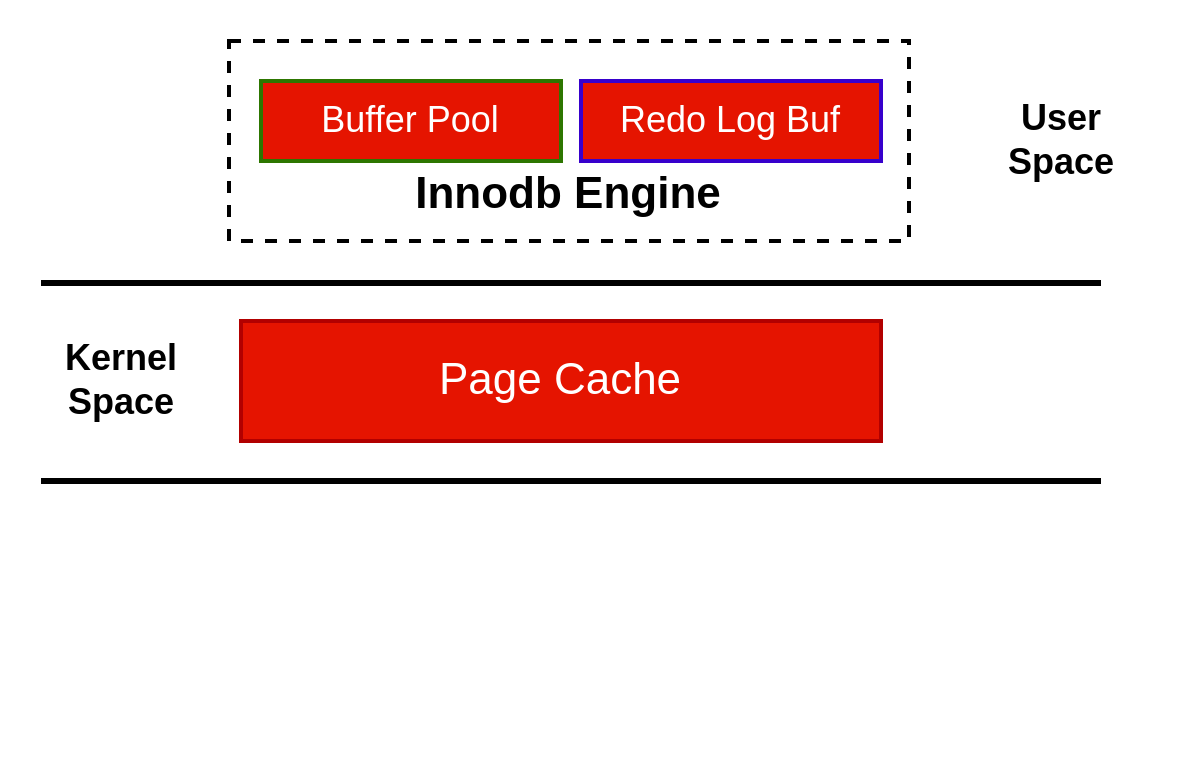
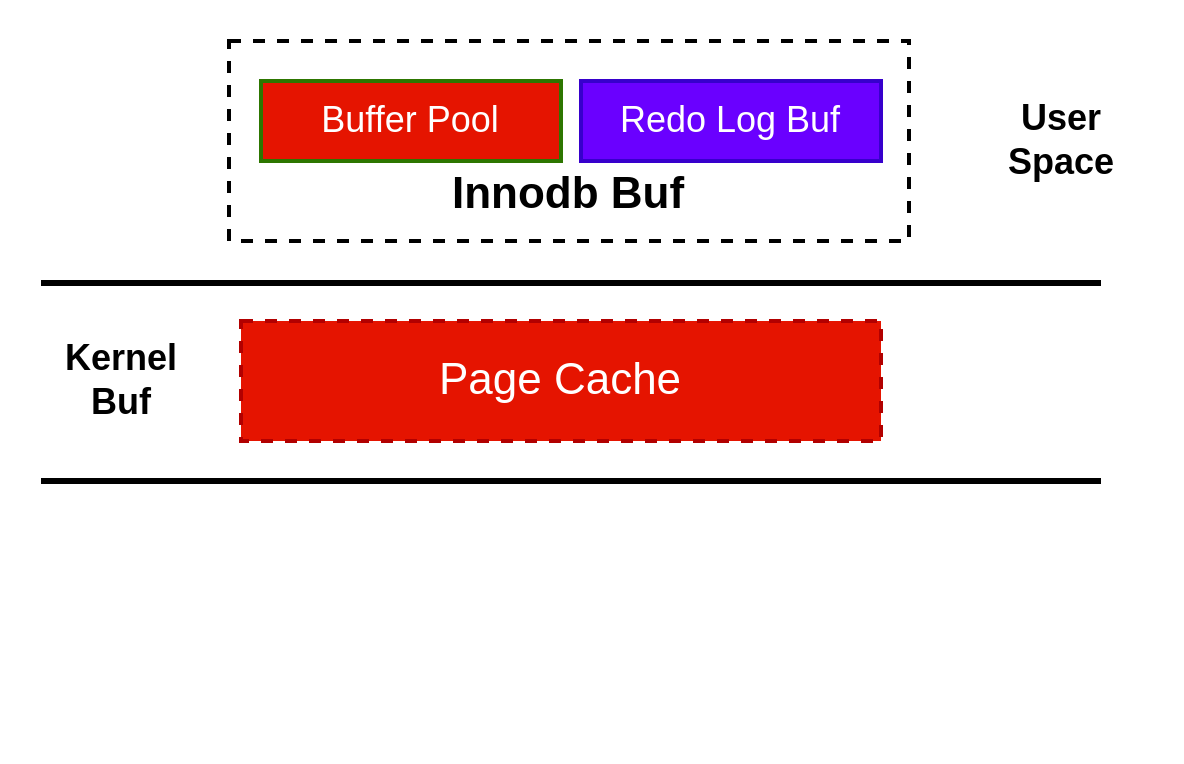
node "Redo Log Buf": fillcolor #e51400 -> #6a00ff
node "Innodb Engine": label "Innodb Engine" -> "Innodb Buf"
node "Kernel Space": label "Kernel Space" -> "Kernel Buf"
node "Page Cache": style solid -> dashed
